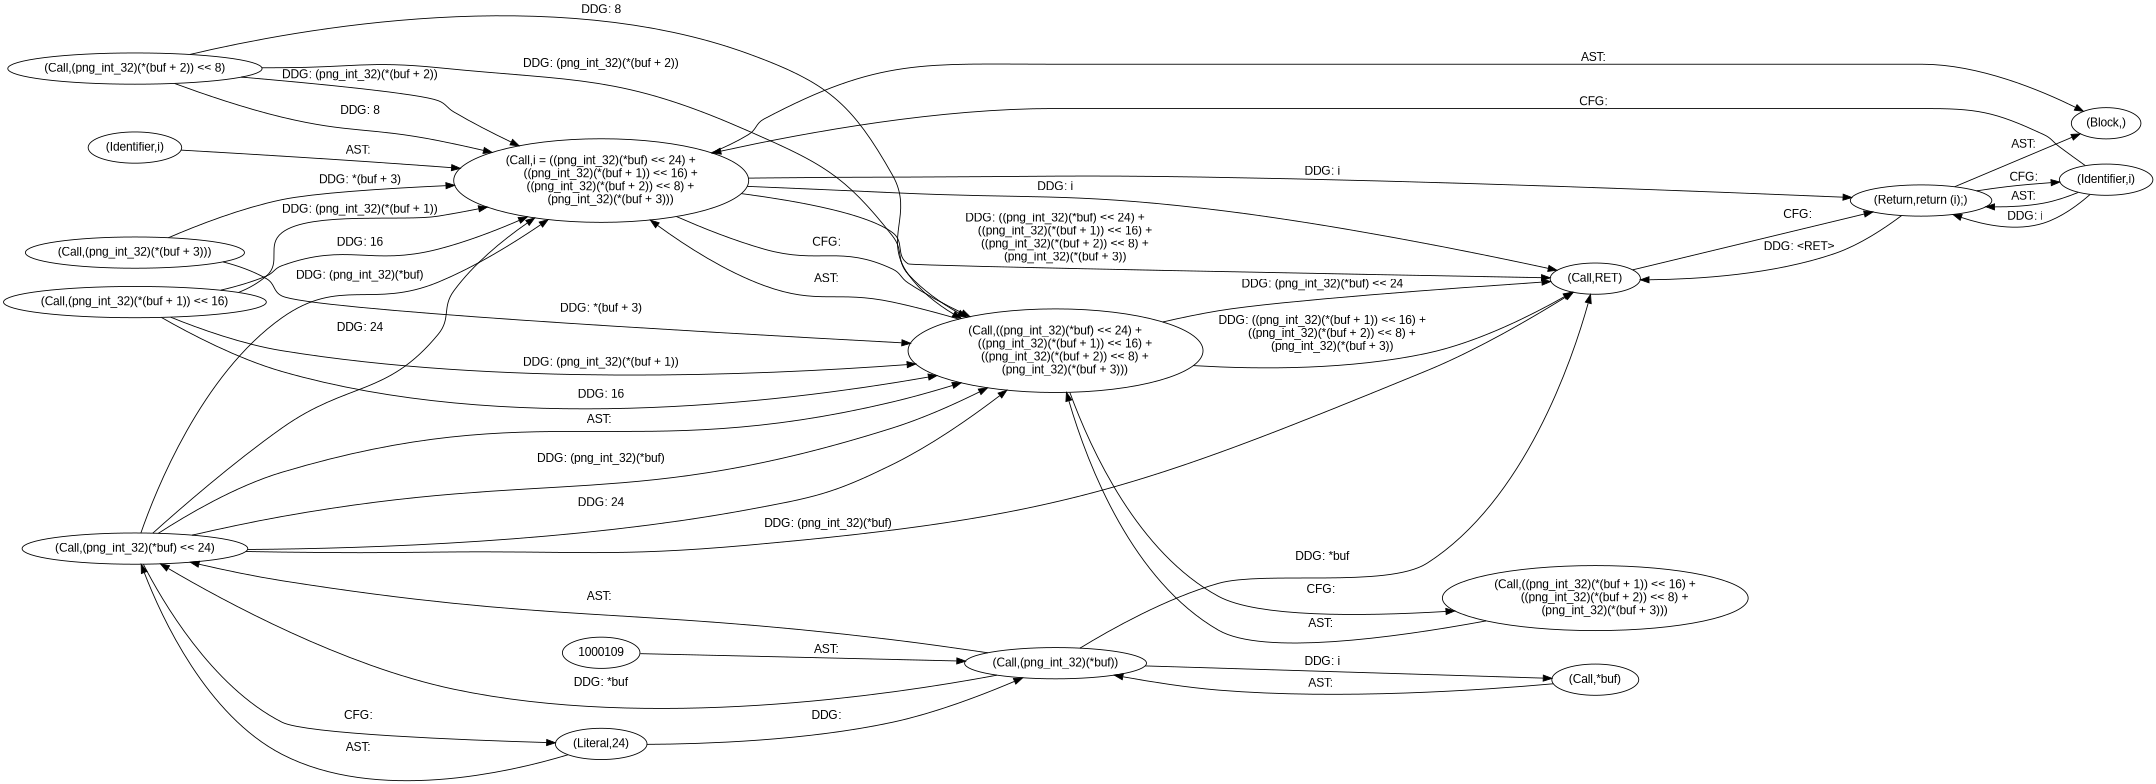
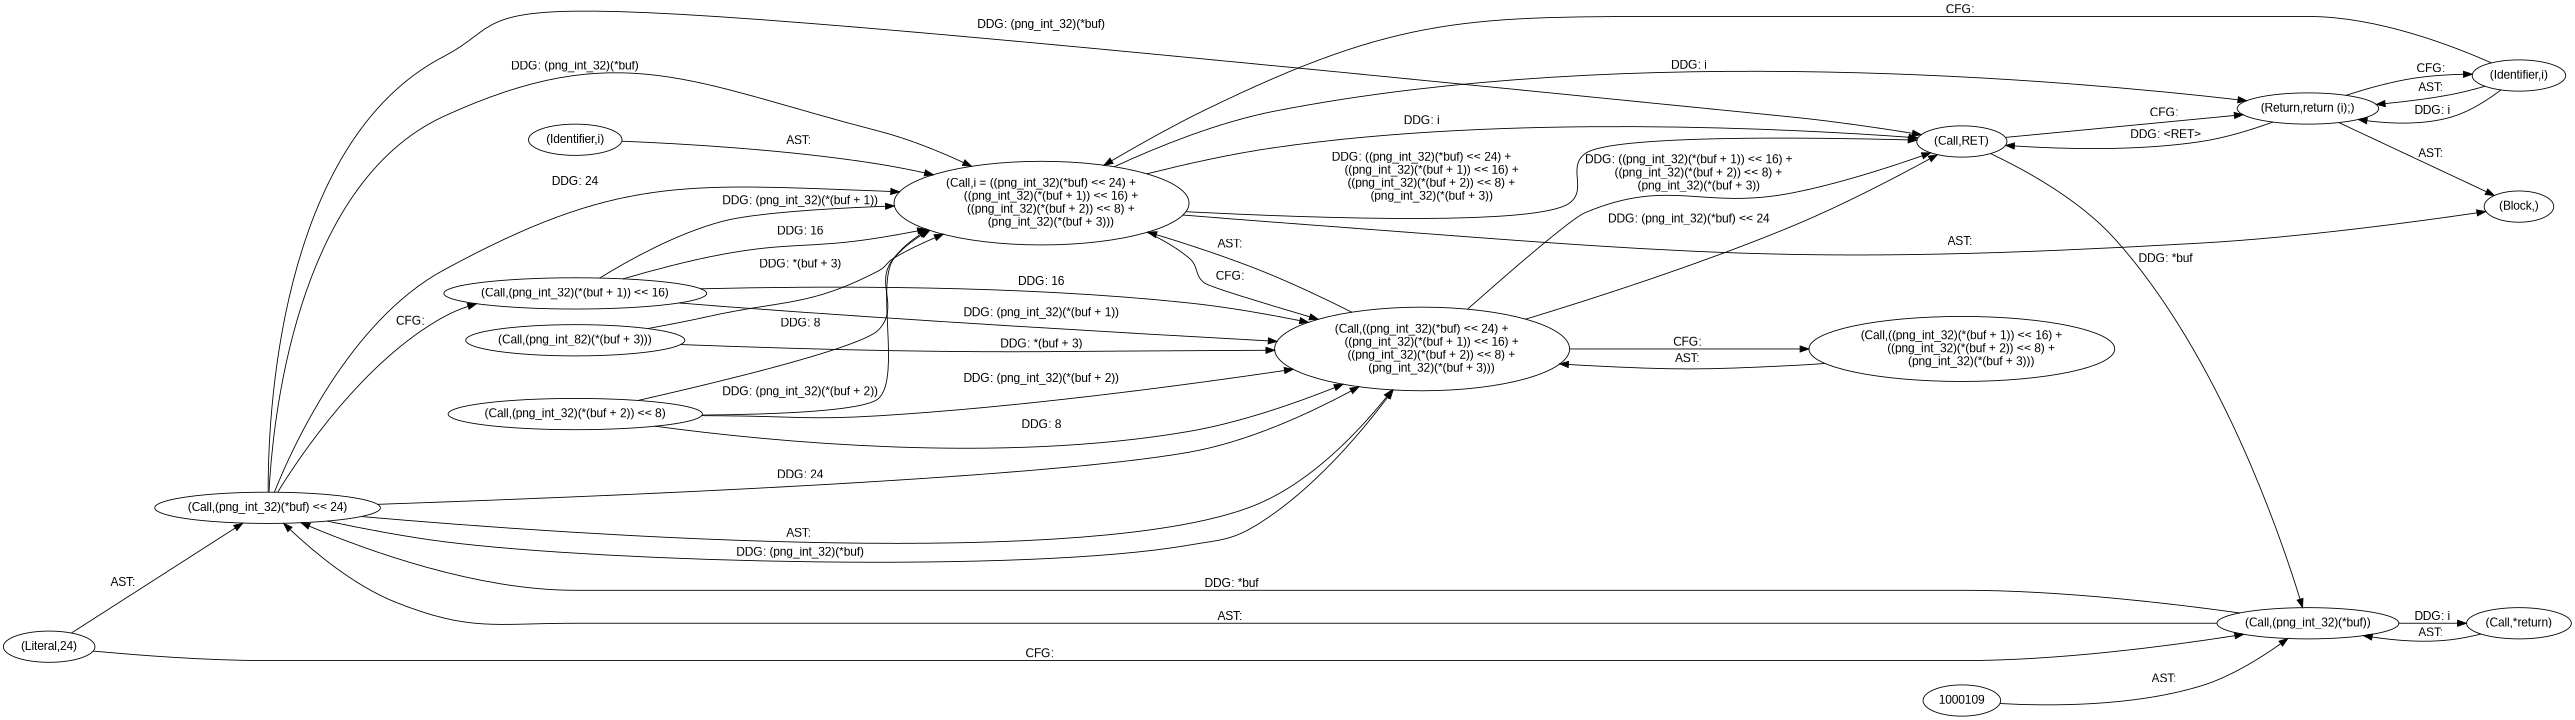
node "(Call,(png_int_32)(*(buf + 3)))": label "(Call,(png_int_32)(*(buf + 3)))" -> "(Call,(png_int_82)(*(buf + 3)))"
edge "(Call,(png_int_32)(*buf))" -> "(Call,RET)": reversed
node "(Call,*buf)": label "(Call,*buf)" -> "(Call,*return)"
edge "(Literal,24)" -> "(Call,(png_int_32)(*buf))": label "DDG: " -> "CFG: "
edge "(Call,(png_int_32)(*buf) << 24)" -> "(Literal,24)": now "(Call,(png_int_32)(*buf) << 24)" -> "(Call,(png_int_32)(*(buf + 1)) << 16)"
